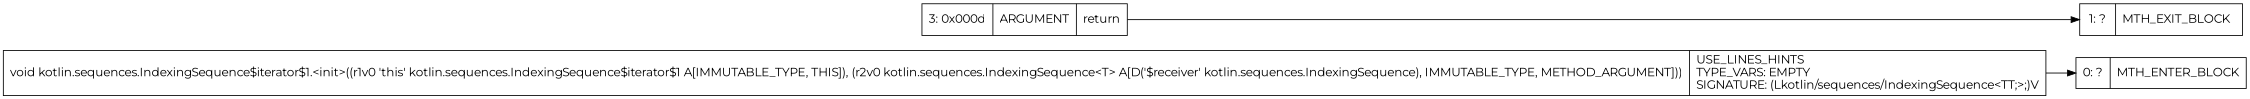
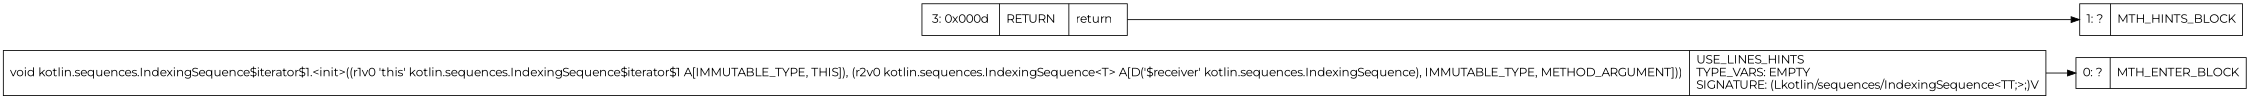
node "3: 0x000d": text "ARGUMENT" -> "RETURN"
node "1: ?": text "MTH_EXIT_BLOCK" -> "MTH_HINTS_BLOCK"
